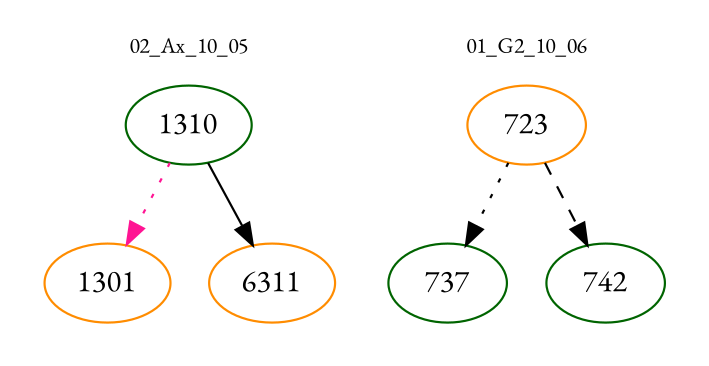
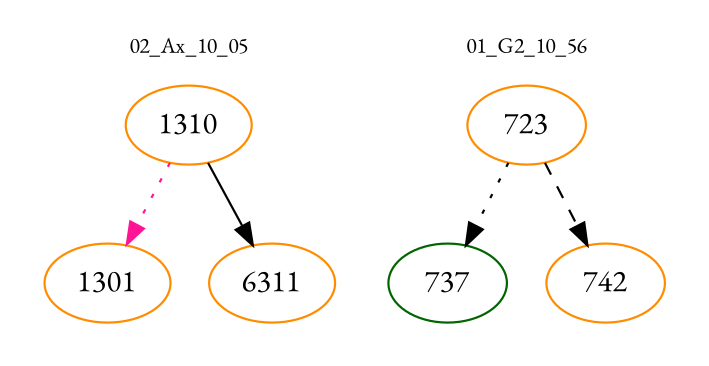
cluster "01_G2_10_06": label "01_G2_10_06" -> "01_G2_10_56"
node "1310": color darkgreen -> darkorange
node "742": color darkgreen -> darkorange
